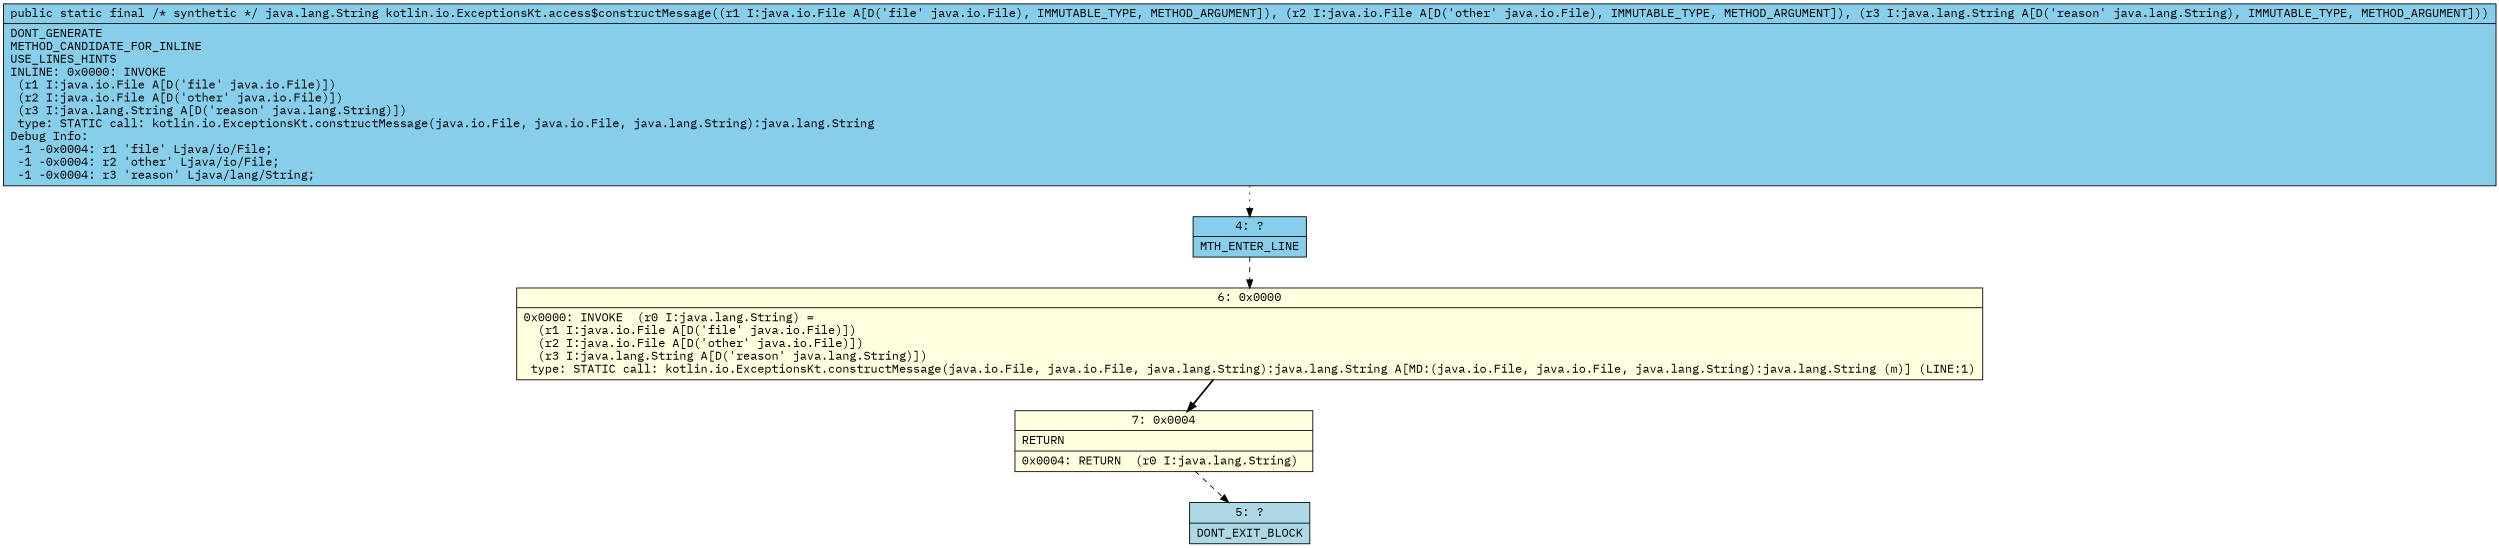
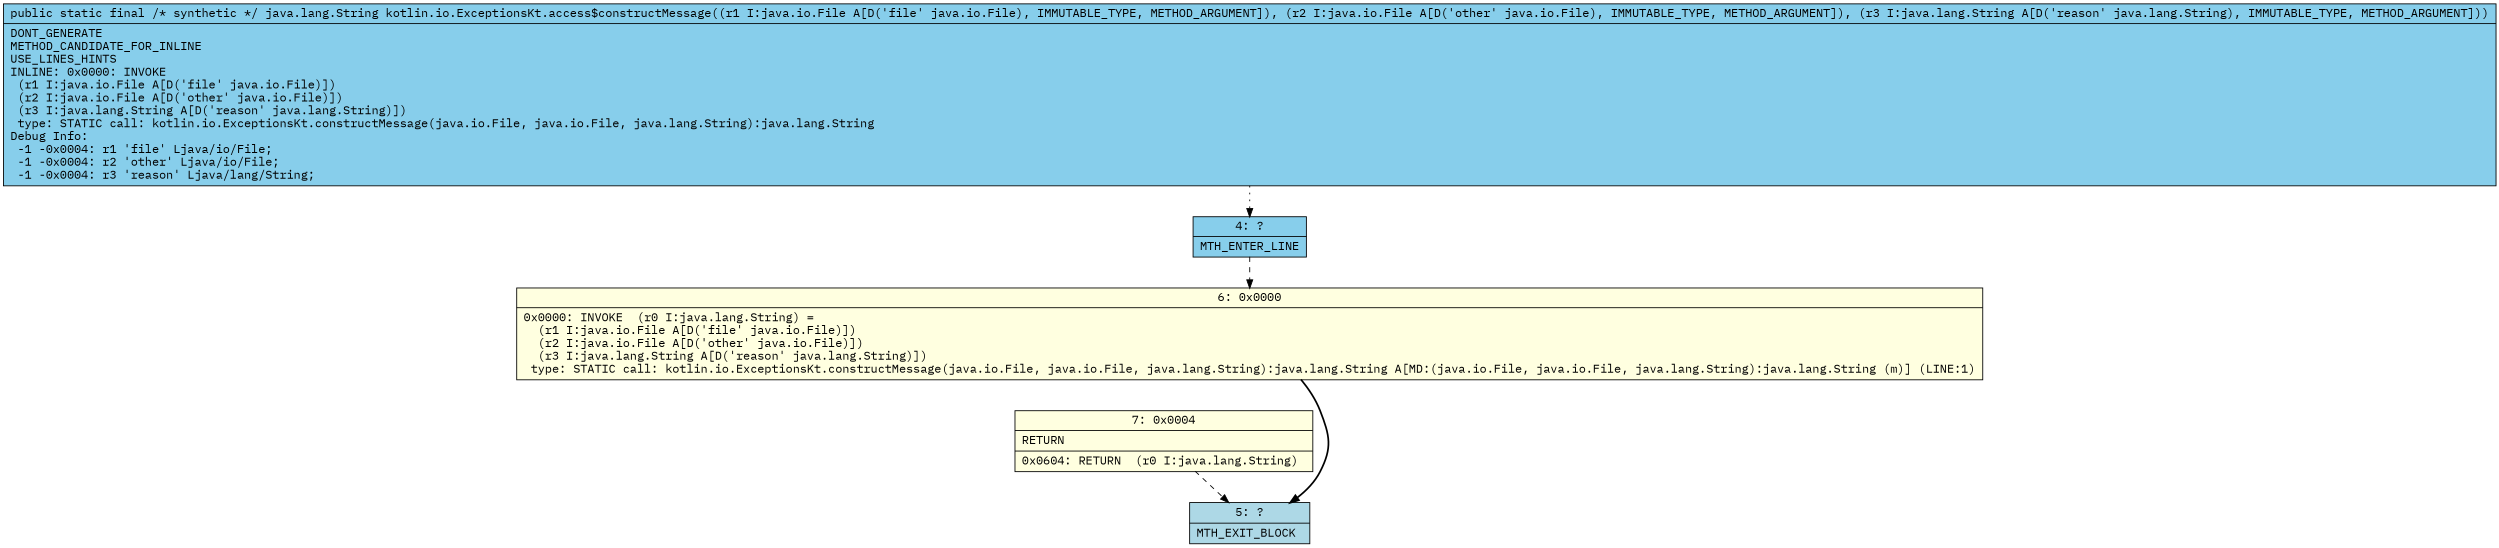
edge "6: 0x0000" -> "7: 0x0004": now "6: 0x0000" -> "5: ?"
node "7: 0x0004": text "0x0004: RETURN  (r0 I:java.lang.String)" -> "0x0604: RETURN  (r0 I:java.lang.String)"
node "5: ?": text "DONT_EXIT_BLOCK" -> "MTH_EXIT_BLOCK"
